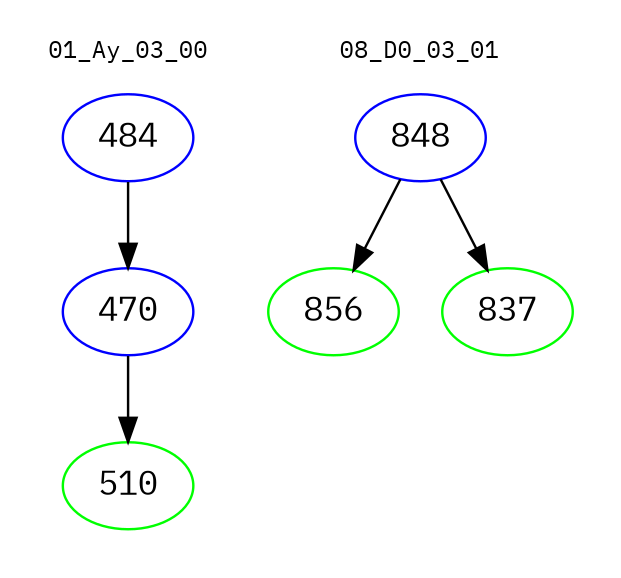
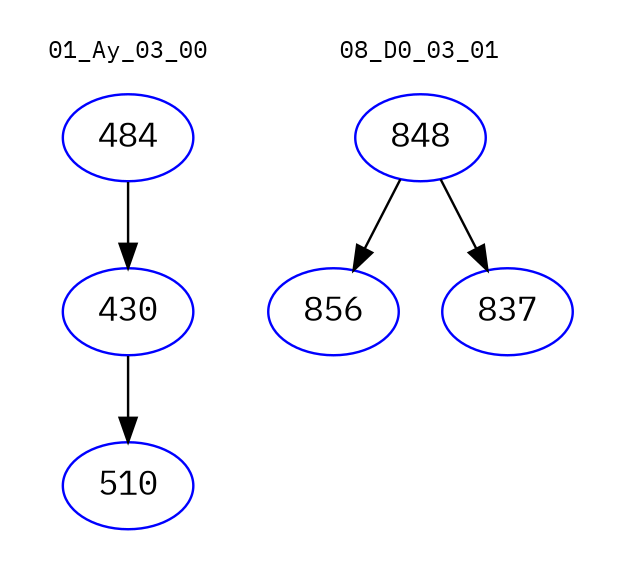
node "470": label "470" -> "430"
node "856": color green -> blue
node "837": color green -> blue
node "510": color green -> blue
